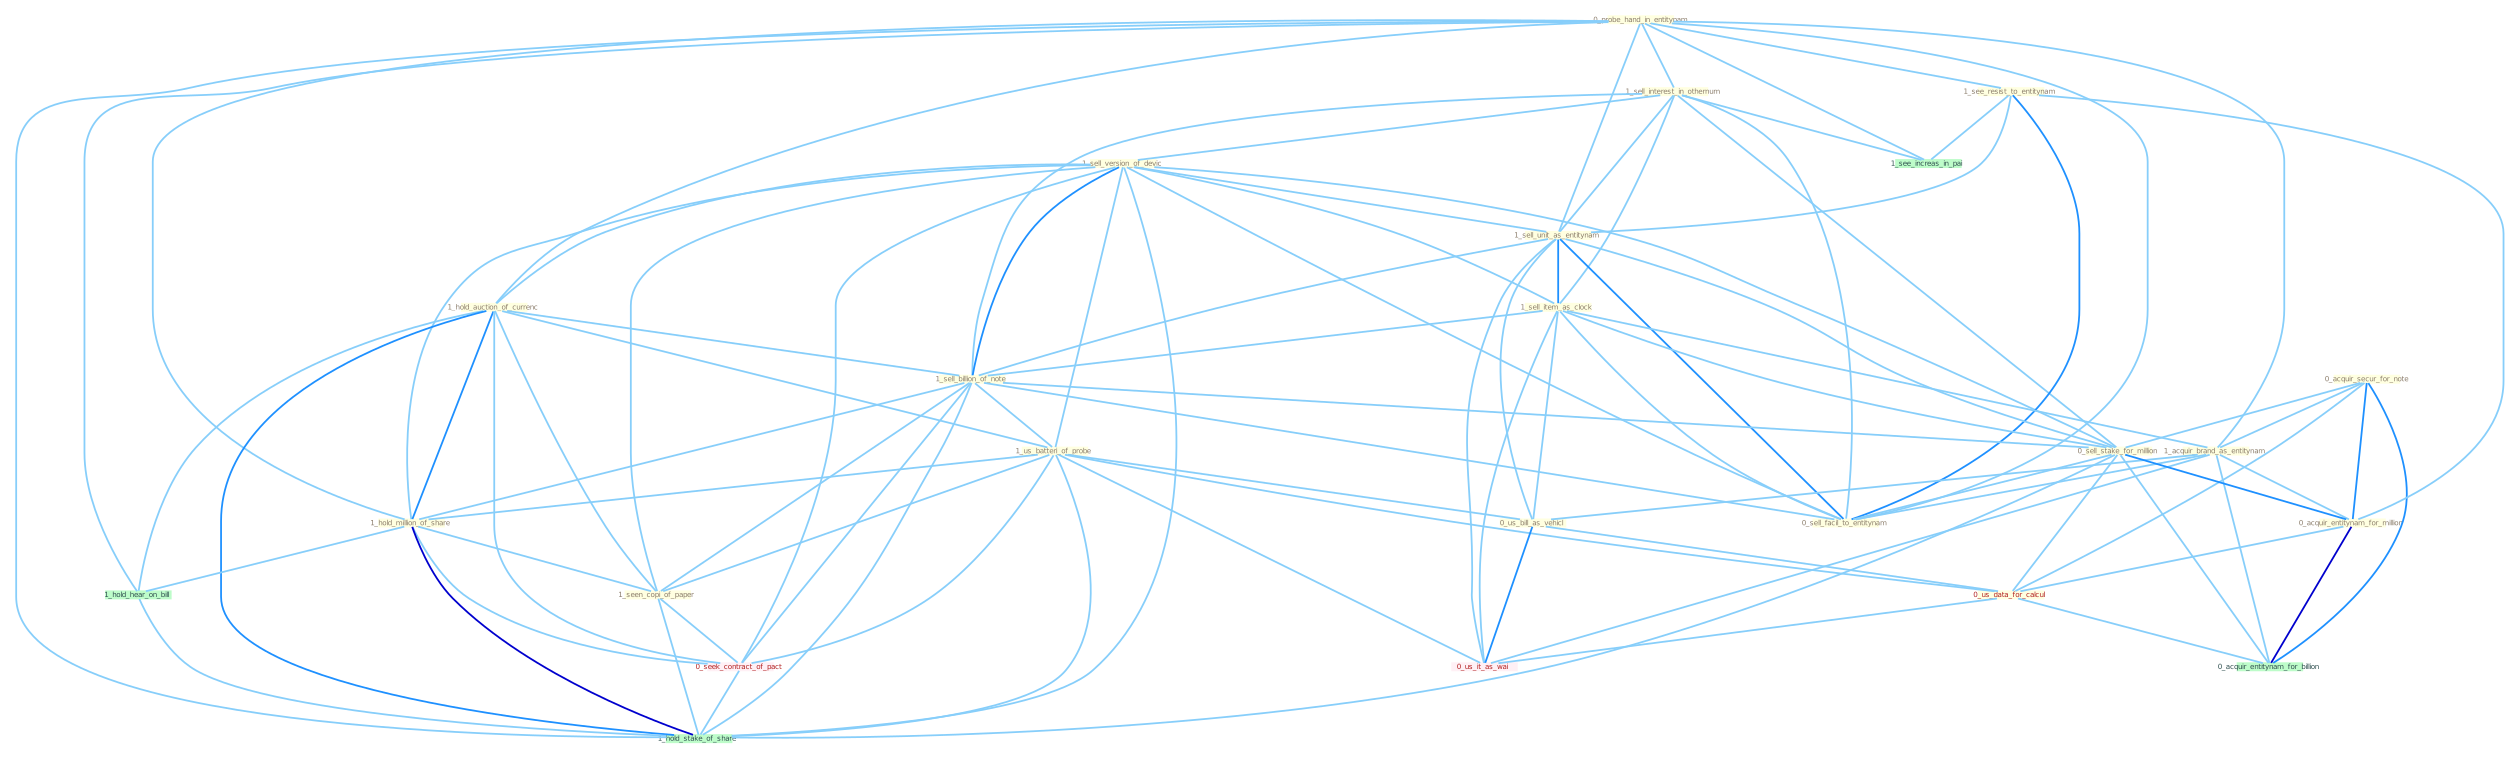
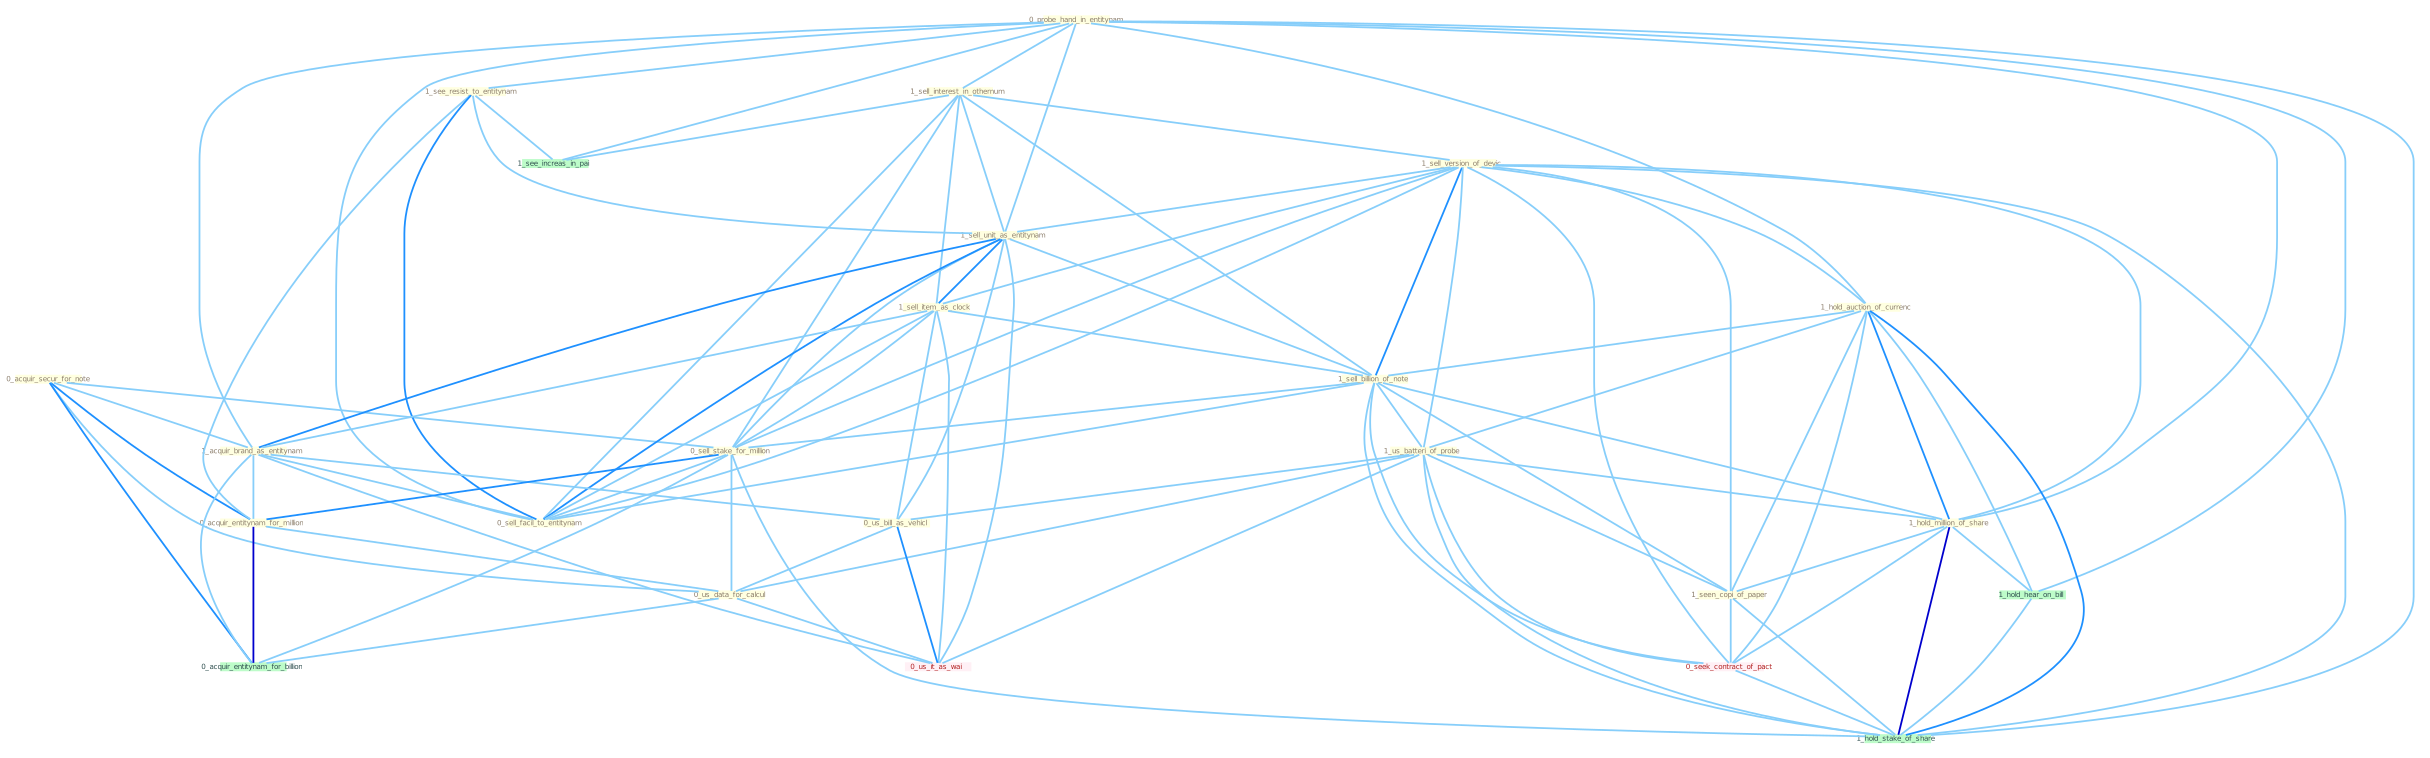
edge "1_sell_unit_as_entitynam" -- "1_acquir_brand_as_entitynam": added
node "0_us_data_for_calcul": fontcolor #b22222 -> #8b7d6b
